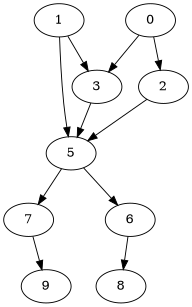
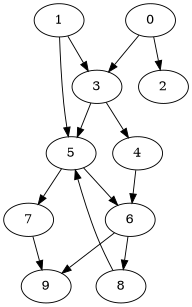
edge "2" -> "5": now "8" -> "5"
node "4": added
edge "6" -> "9": added
